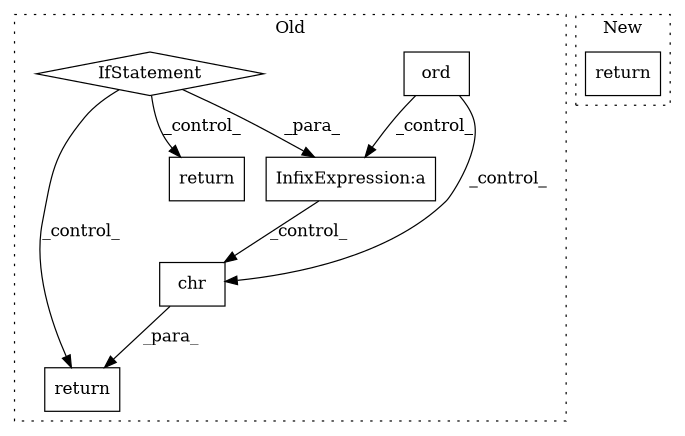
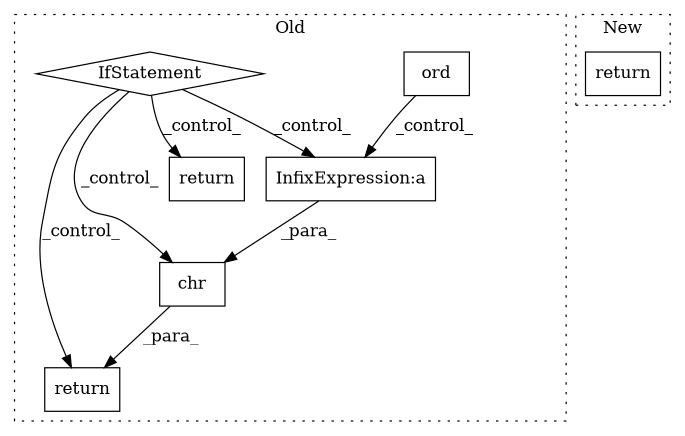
edge "IfStatement" -> "InfixExpression:a": label "_para_" -> "_control_"
edge "InfixExpression:a" -> "chr": label "_control_" -> "_para_"
edge "ord" -> "chr": now "IfStatement" -> "chr"
